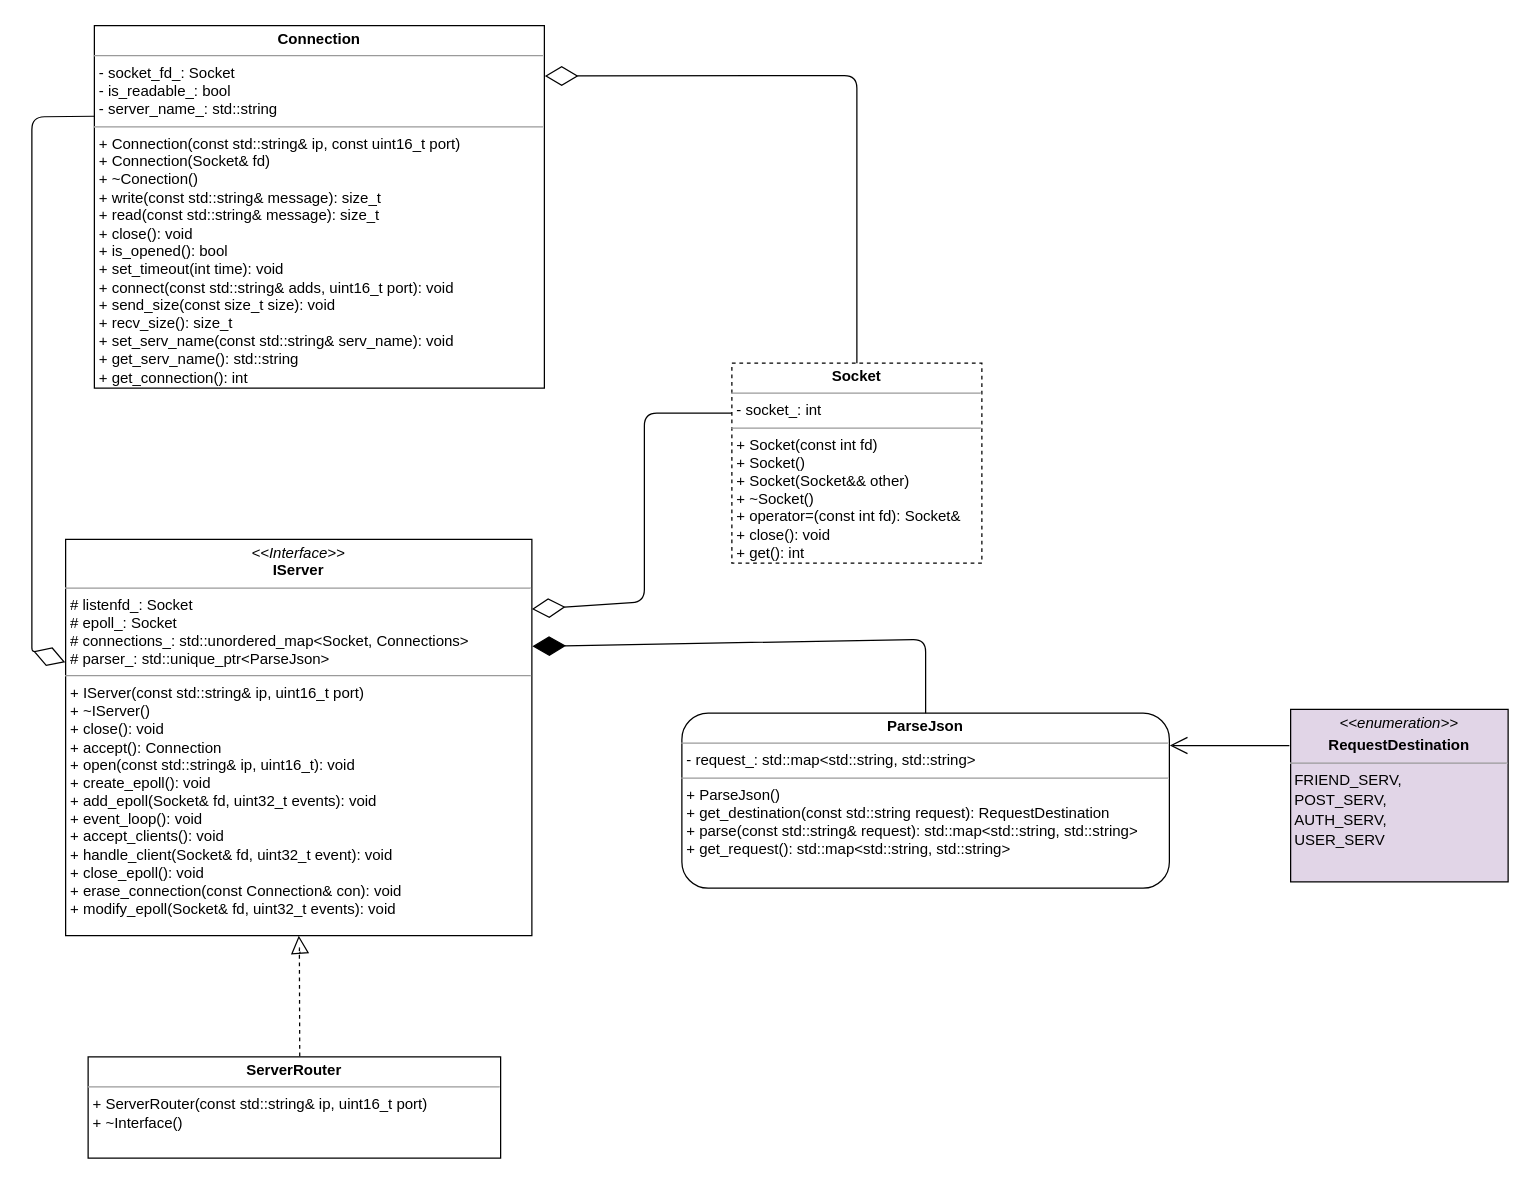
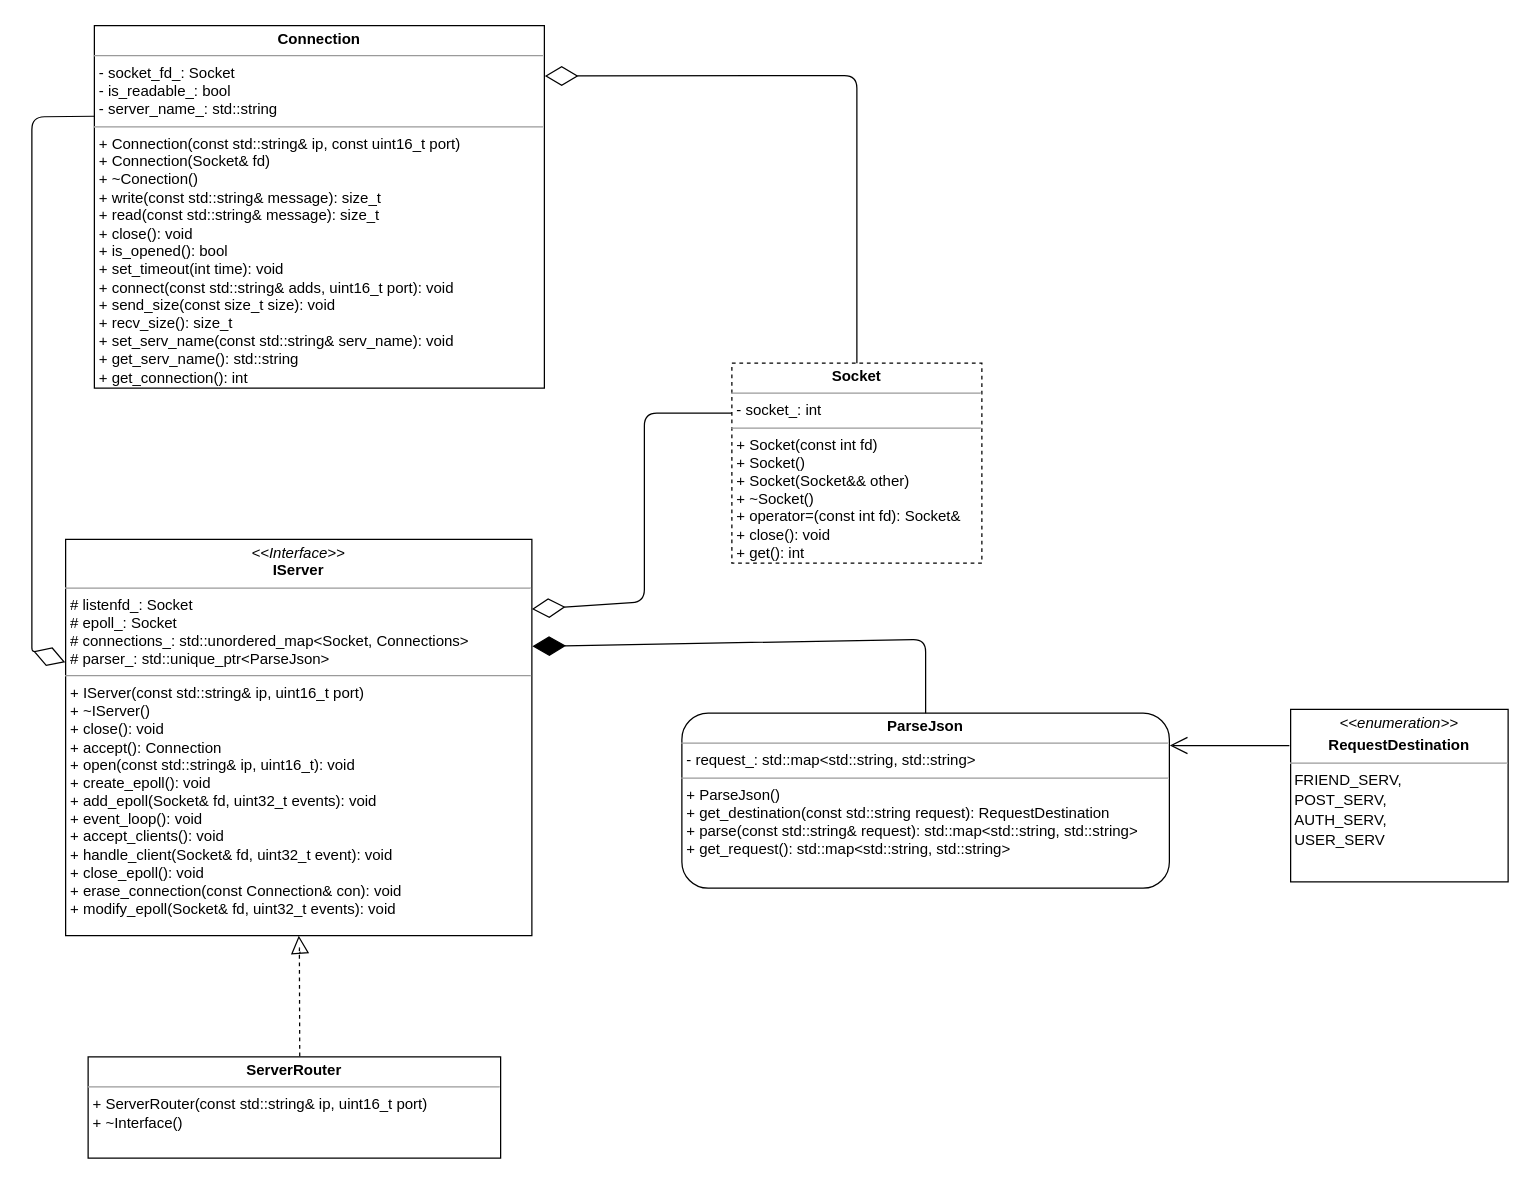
node "<<enumeration>> RequestDestination FRIEND_SERV, POST_SERV, AUTH_SERV, USER_SERV": fillcolor #e1d5e7 -> #ffffff
